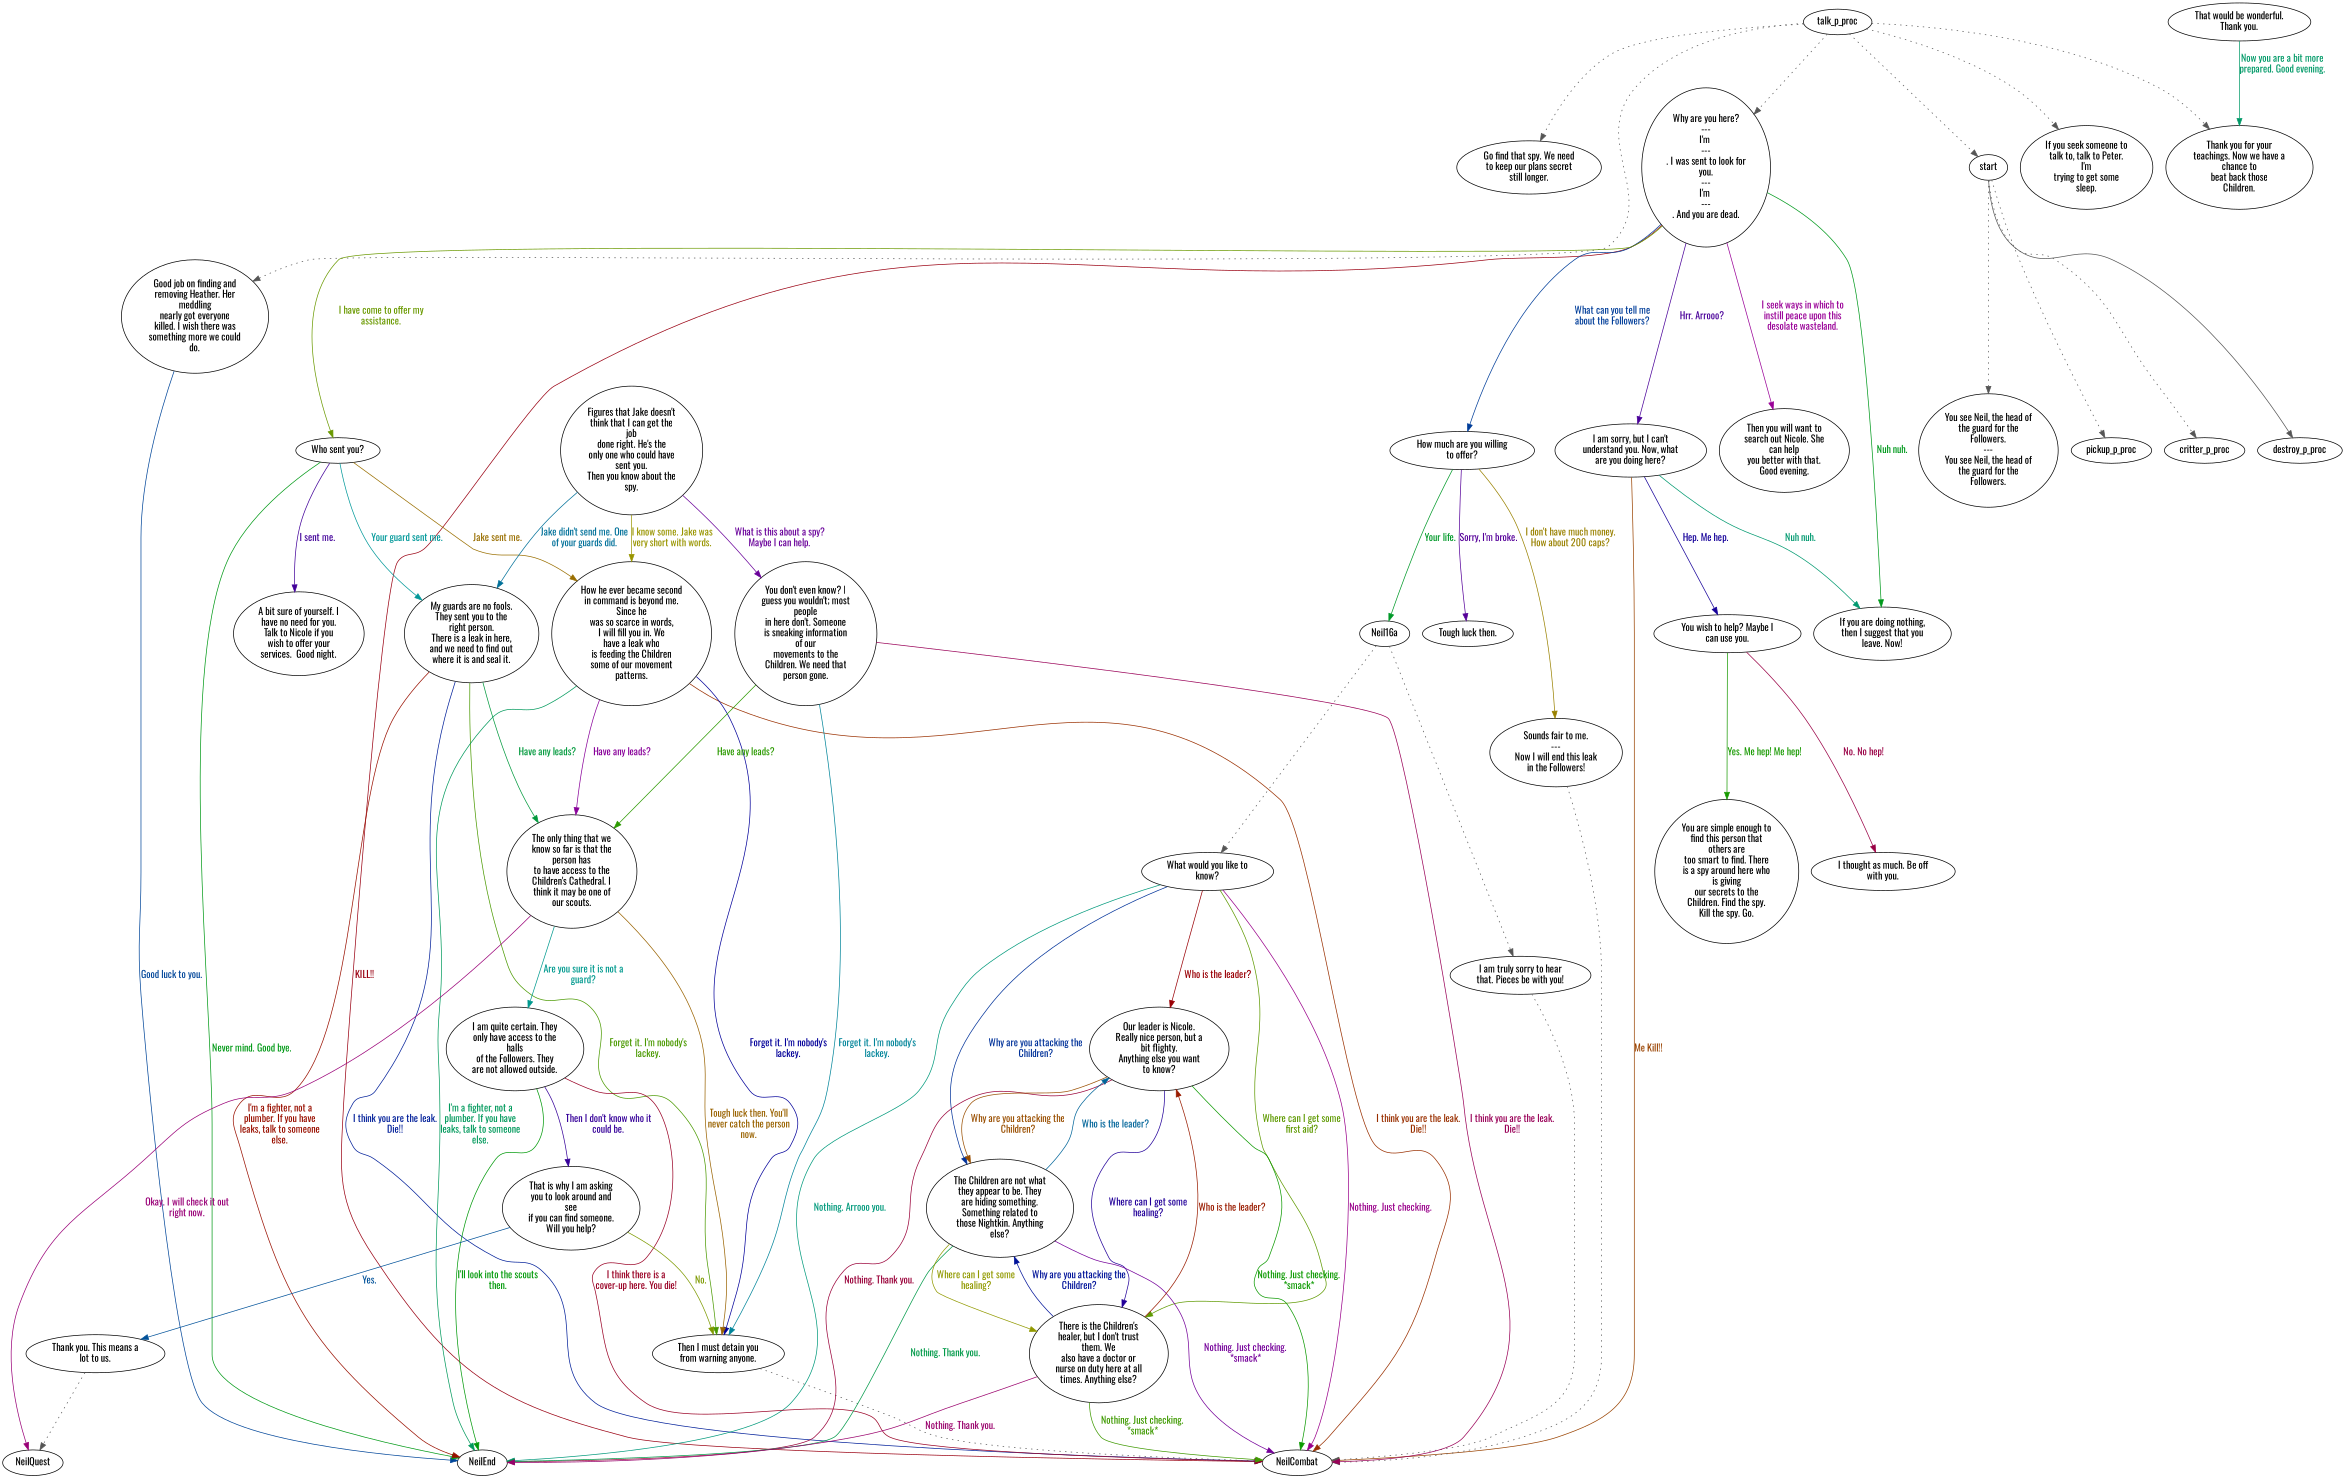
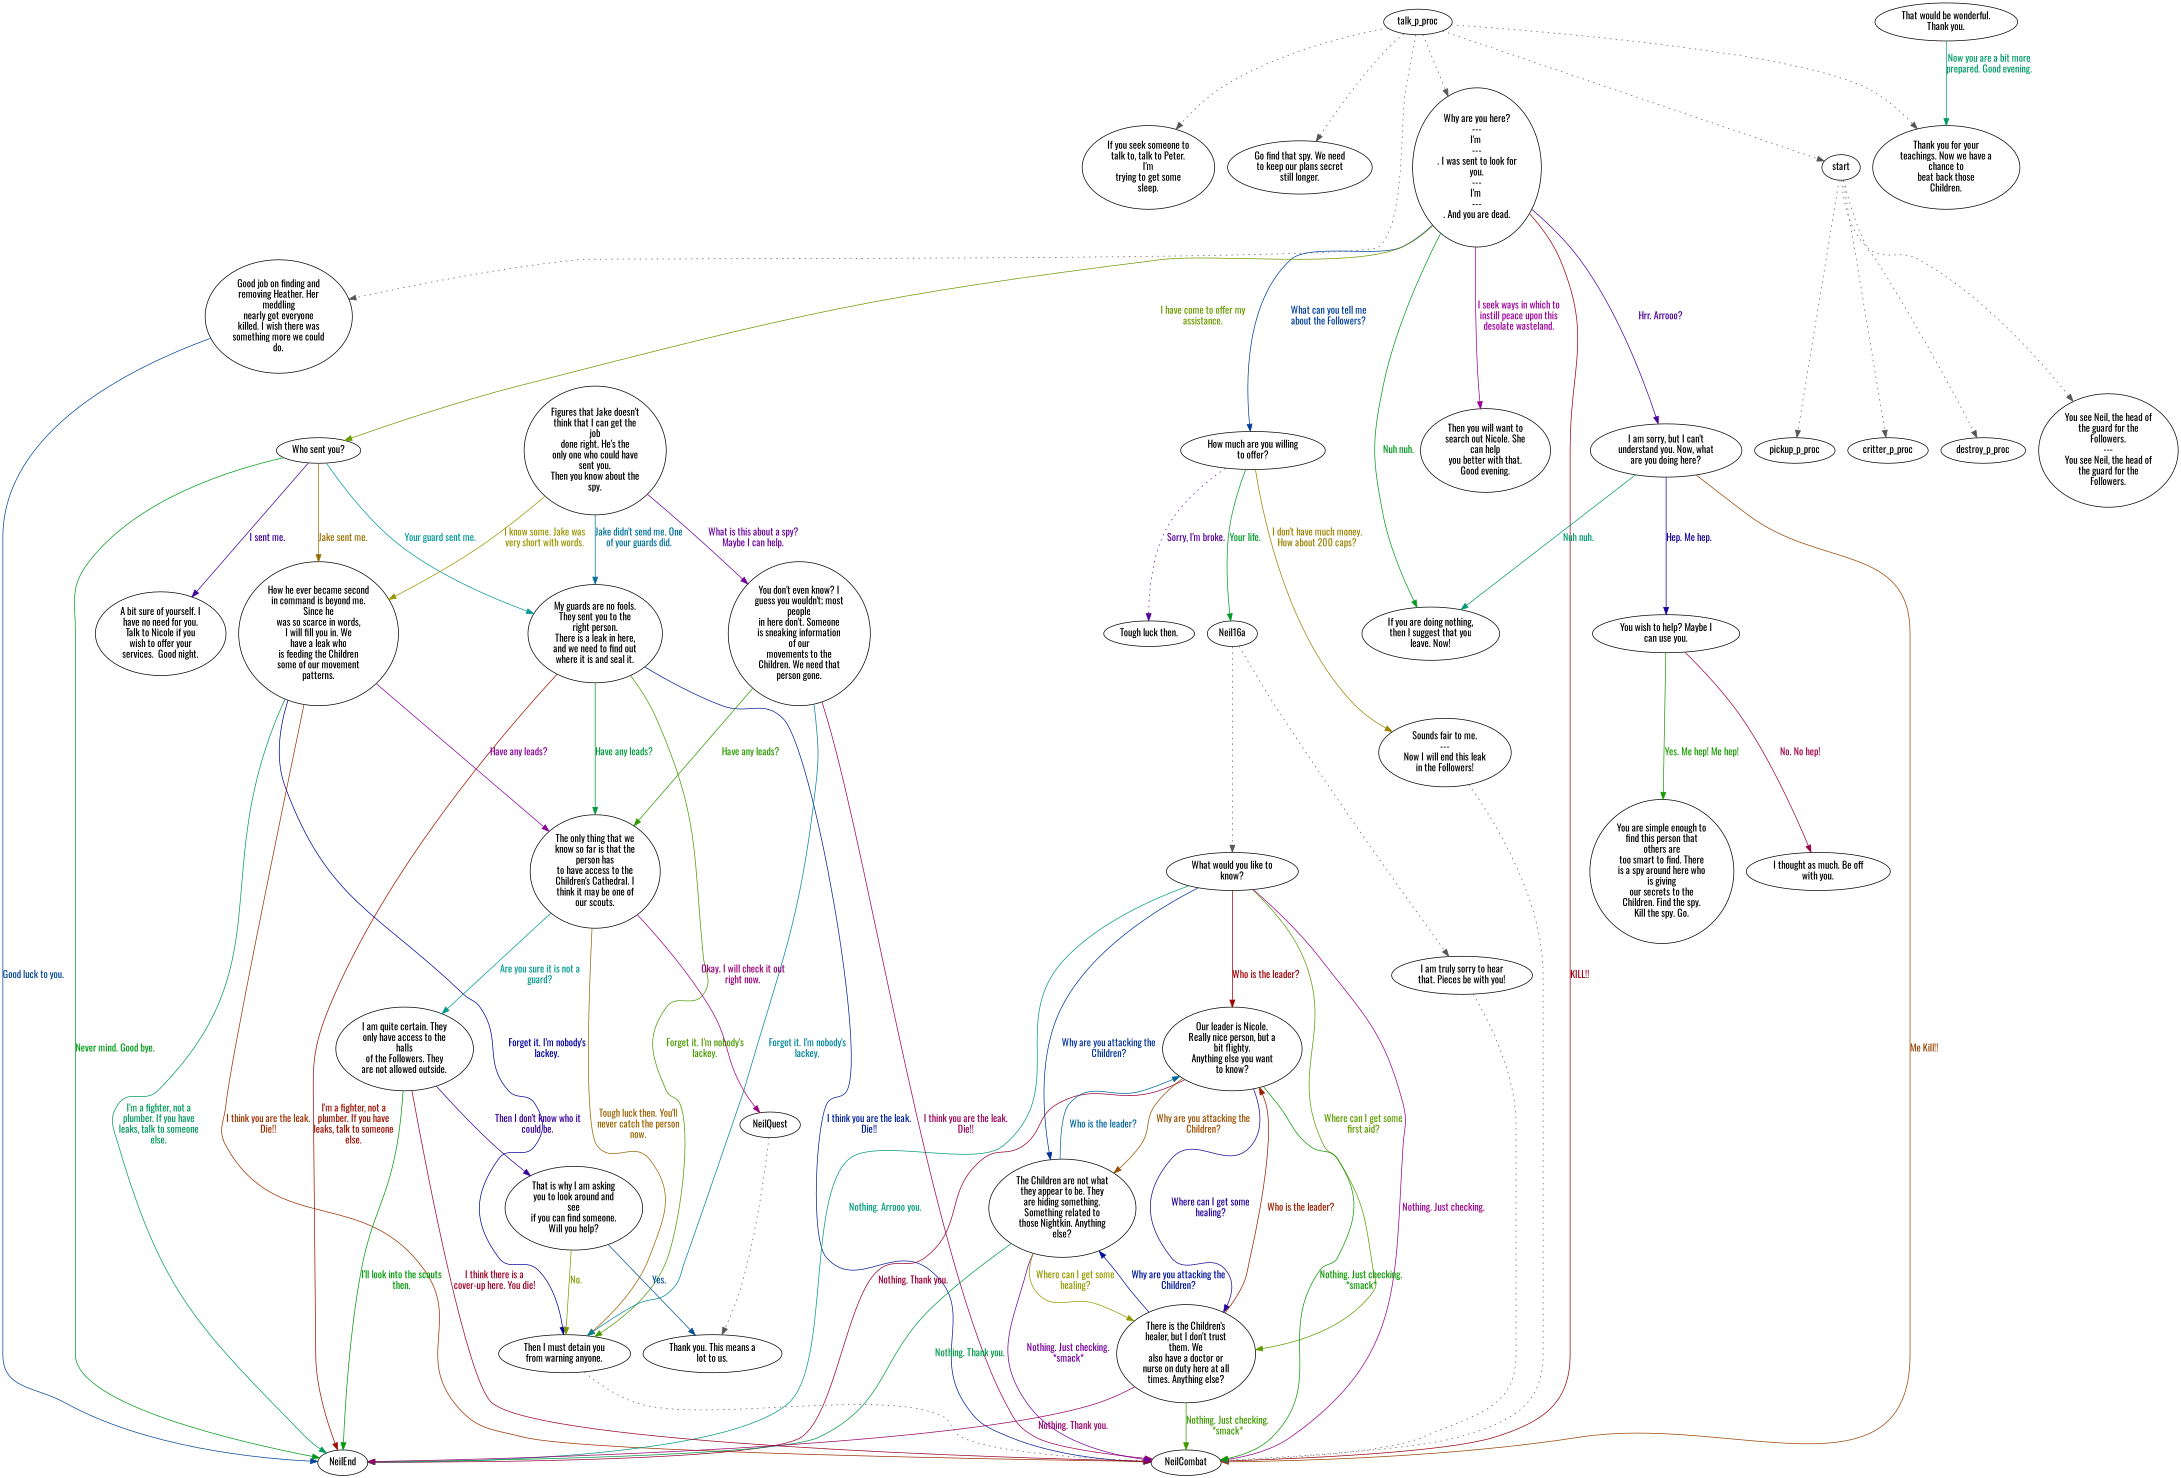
edge "start" -> "destroy_p_proc": style solid -> dotted
edge "How much are you willing to offer?" -> "Tough luck then.": style solid -> dotted
edge "Thank you. This means a lot to us." -> "NeilQuest": reversed
